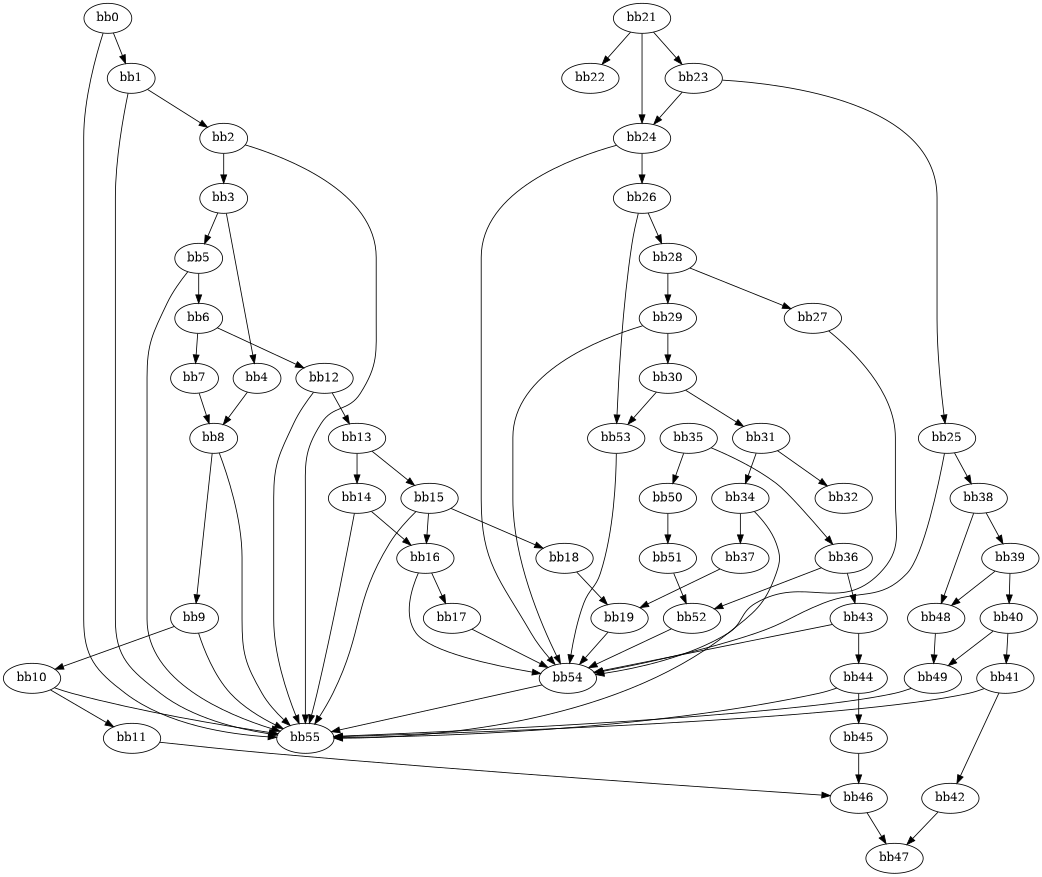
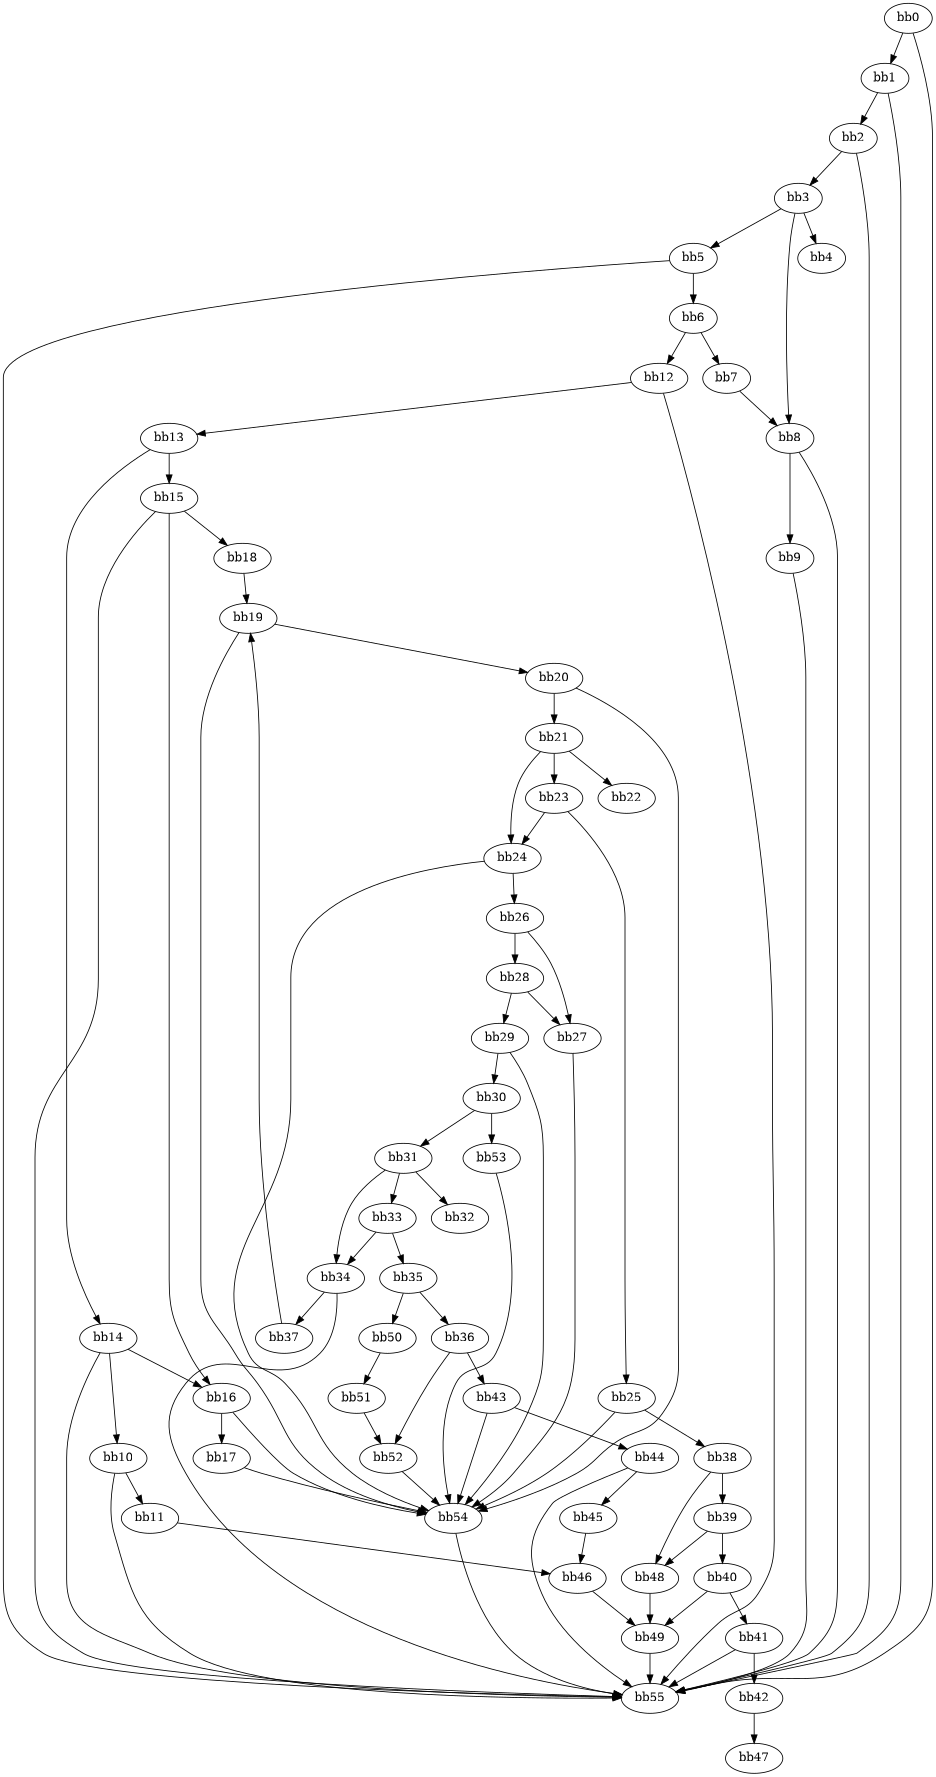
edge "bb26" -> "bb53": now "bb26" -> "bb27"
edge "bb4" -> "bb8": now "bb3" -> "bb8"
edge "bb9" -> "bb10": now "bb14" -> "bb10"
node "bb20": added
edge "bb46" -> "bb47": now "bb46" -> "bb49"
node "bb33": added
